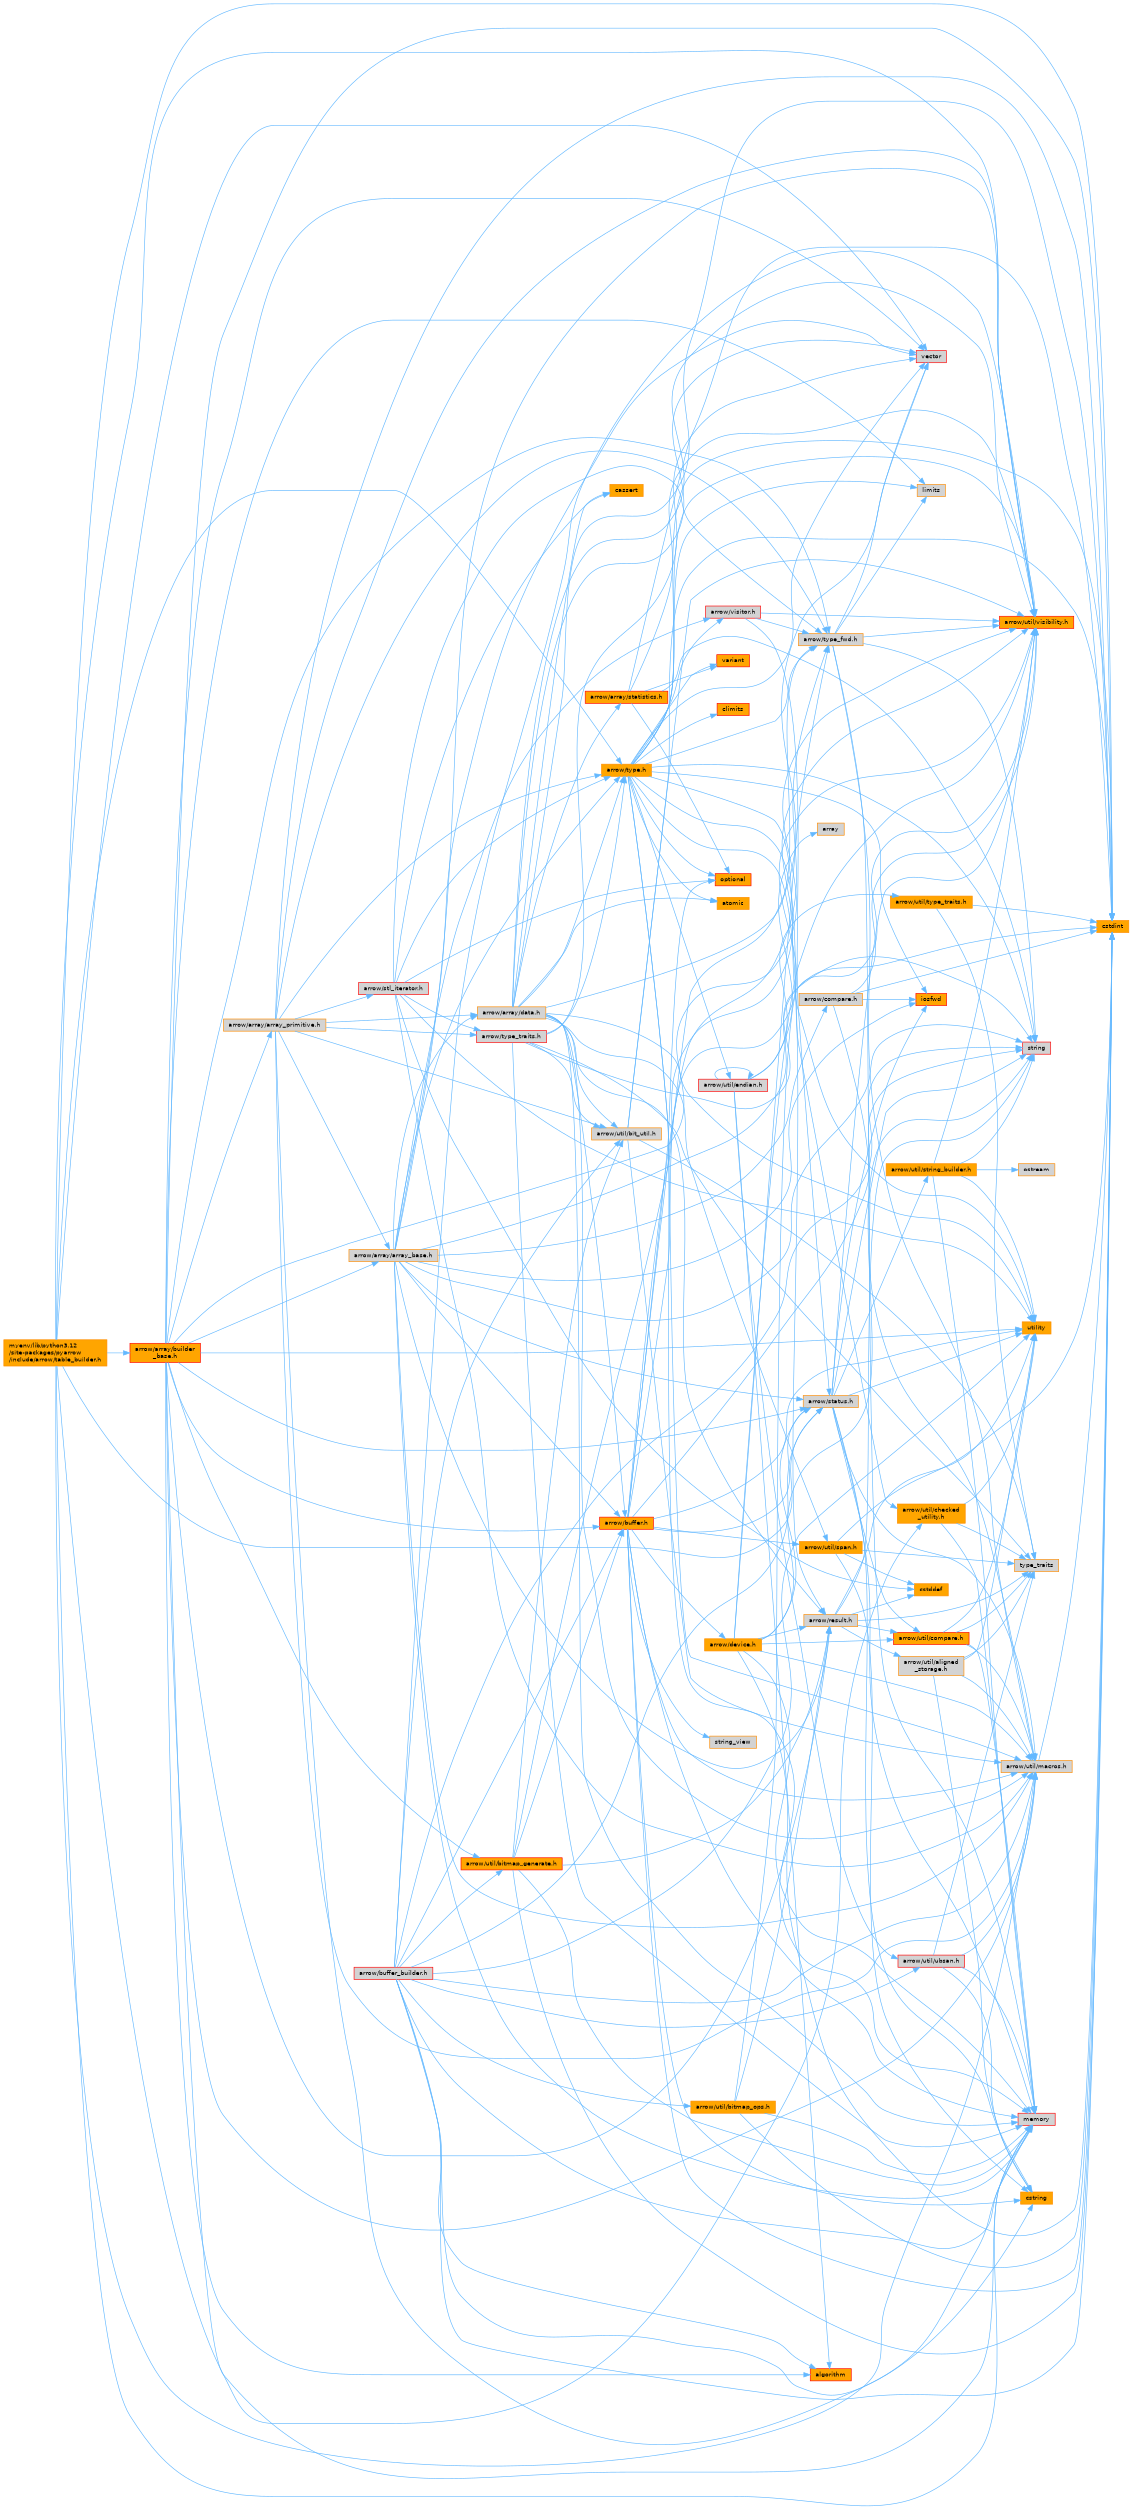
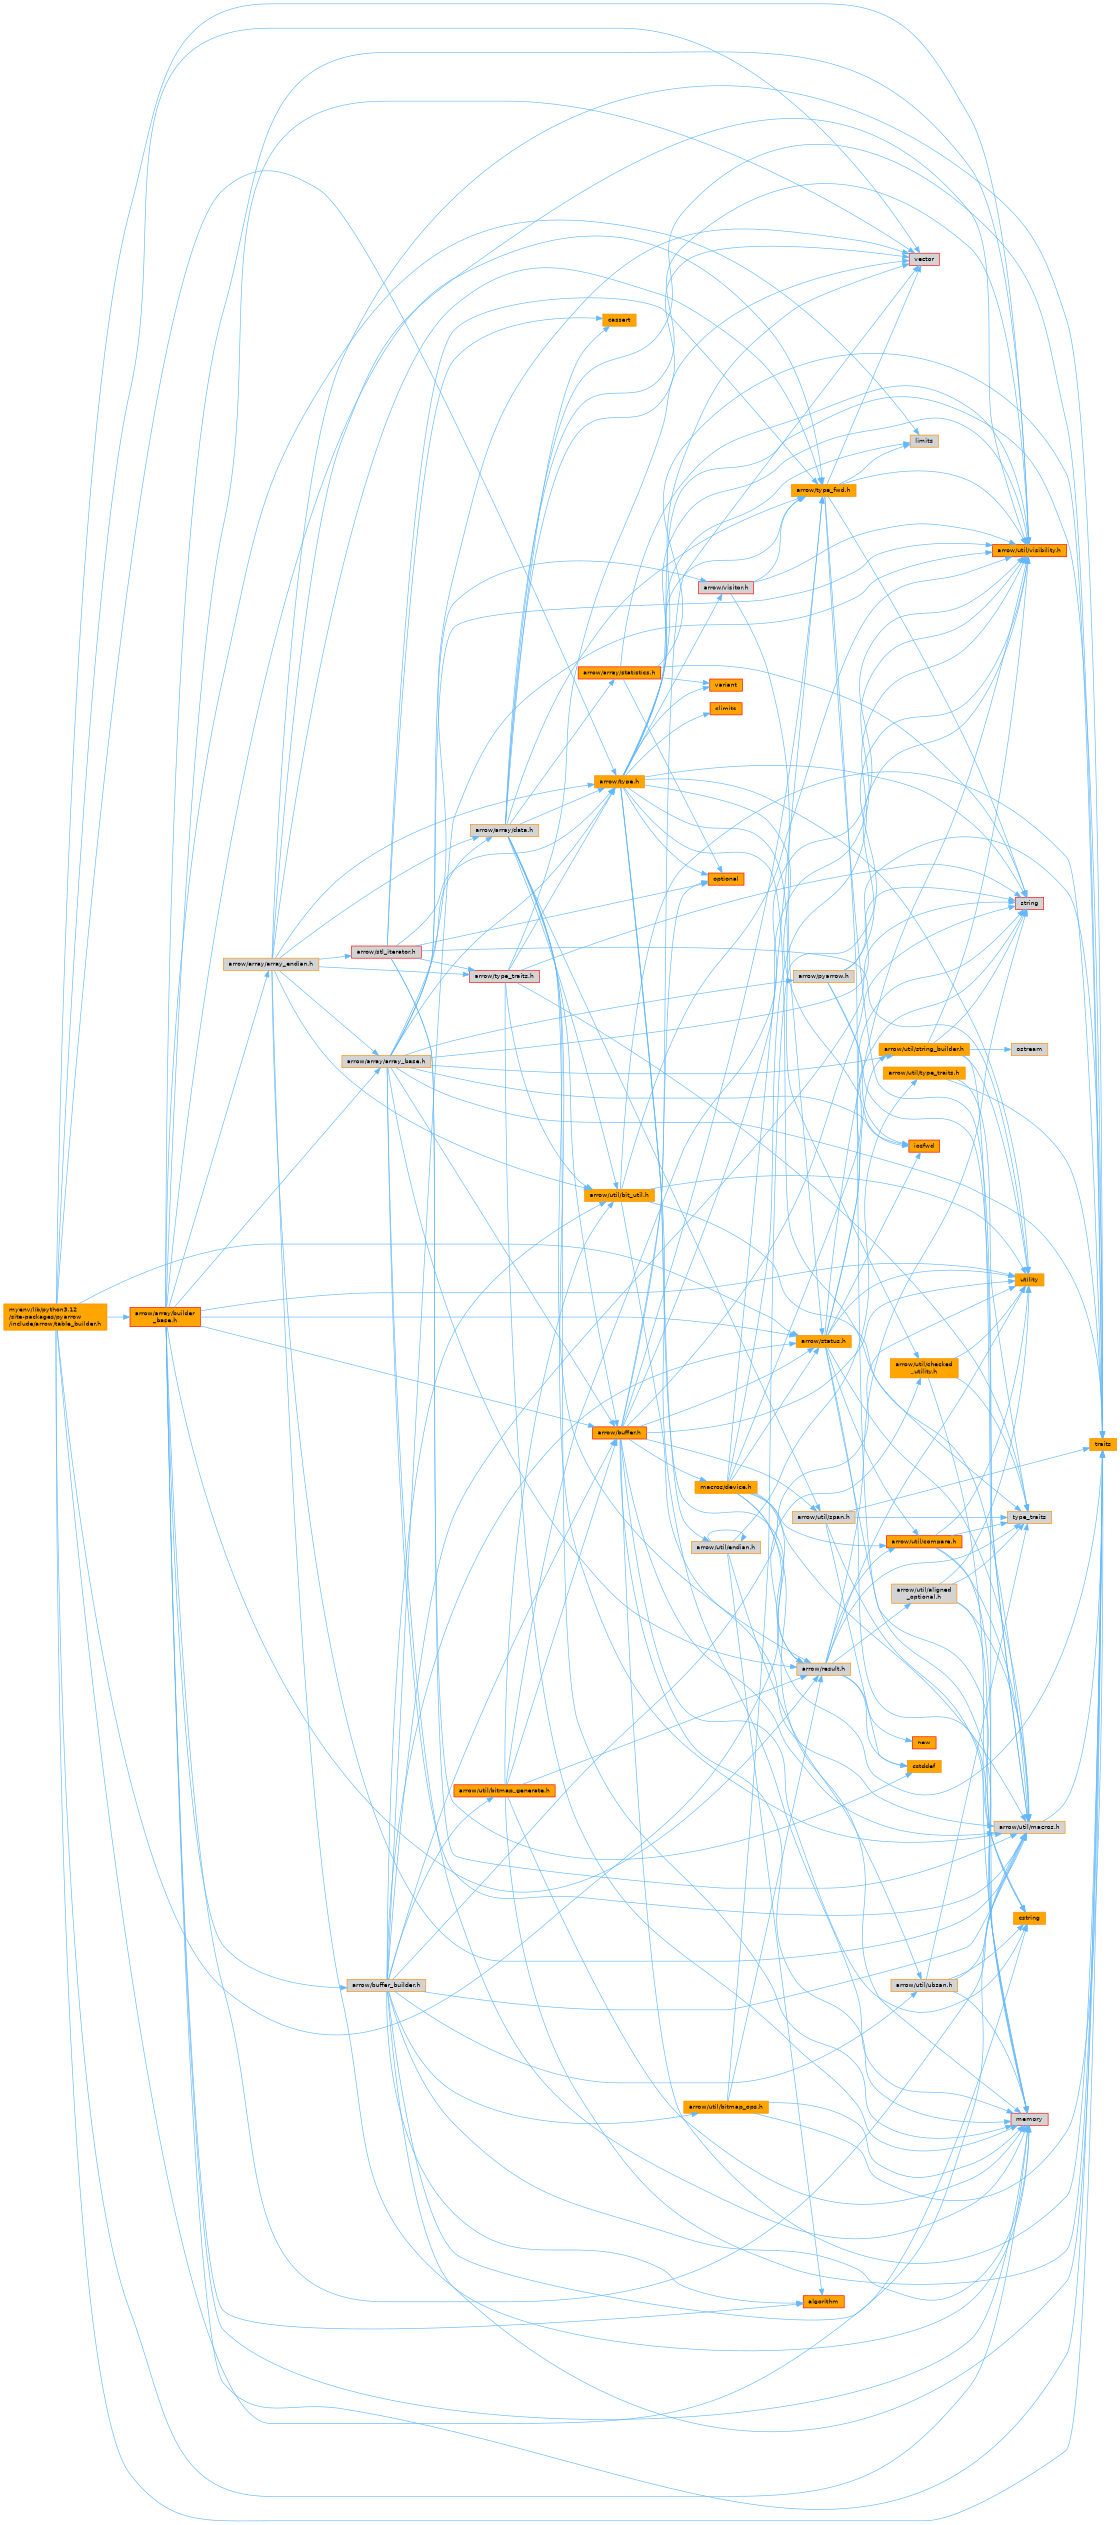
node "arrow/type_fwd.h": fillcolor lightgrey -> orange
node "array": removed
node "atomic": removed
node "cstdint": label "cstdint" -> "traits"
node "arrow/compare.h": label "arrow/compare.h" -> "arrow/pyarrow.h"
node "arrow/array/array_primitive.h": label "arrow/array/array_primitive.h" -> "arrow/array/array_endian.h"
node "arrow/util/endian.h": color red -> darkorange
node "arrow/util/bit_util.h": fillcolor lightgrey -> orange
edge "arrow/array/data.h" -> "utility": now "arrow/util/bit_util.h" -> "utility"
edge "arrow/array/array_base.h" -> "arrow/status.h": now "arrow/array/array_base.h" -> "arrow/util/string_builder.h"
node "arrow/status.h": fillcolor lightgrey -> orange
node "arrow/util/span.h": fillcolor orange -> lightgrey
edge "arrow/array/builder _base.h" -> "arrow/util/bitmap_generate.h": now "arrow/array/builder _base.h" -> "arrow/buffer_builder.h"
node "arrow/device.h": label "arrow/device.h" -> "macros/device.h"
node "arrow/util/aligned _storage.h": label "arrow/util/aligned _storage.h" -> "arrow/util/aligned _optional.h"
node "string_view": removed
node "new": added
node "arrow/util/ubsan.h": color red -> darkorange
node "arrow/buffer_builder.h": color red -> darkorange
